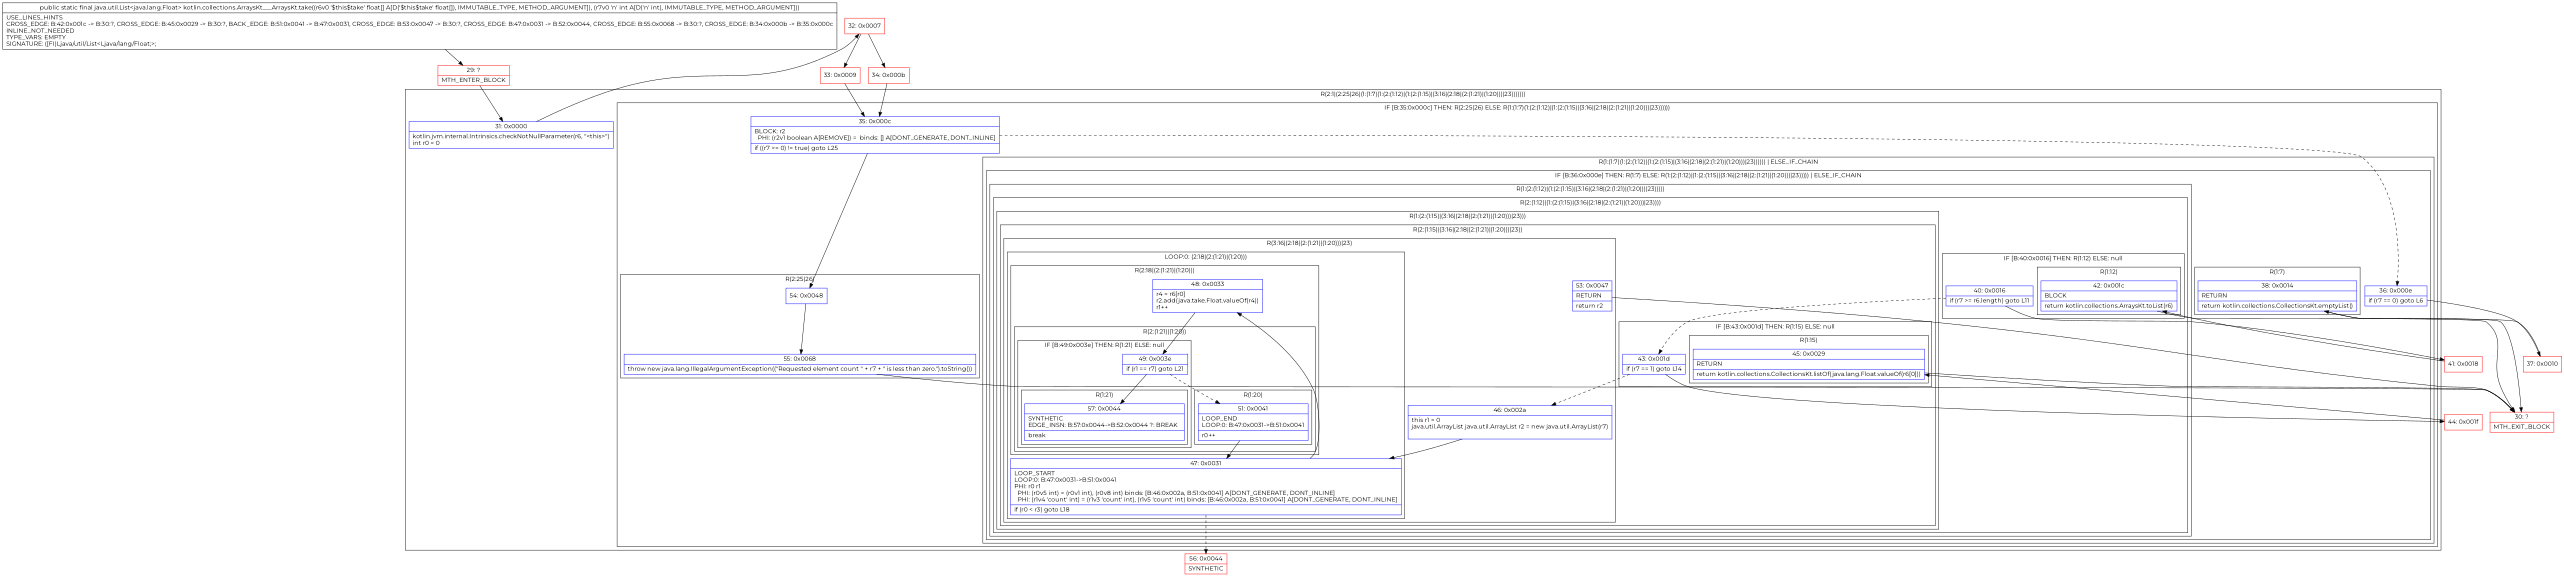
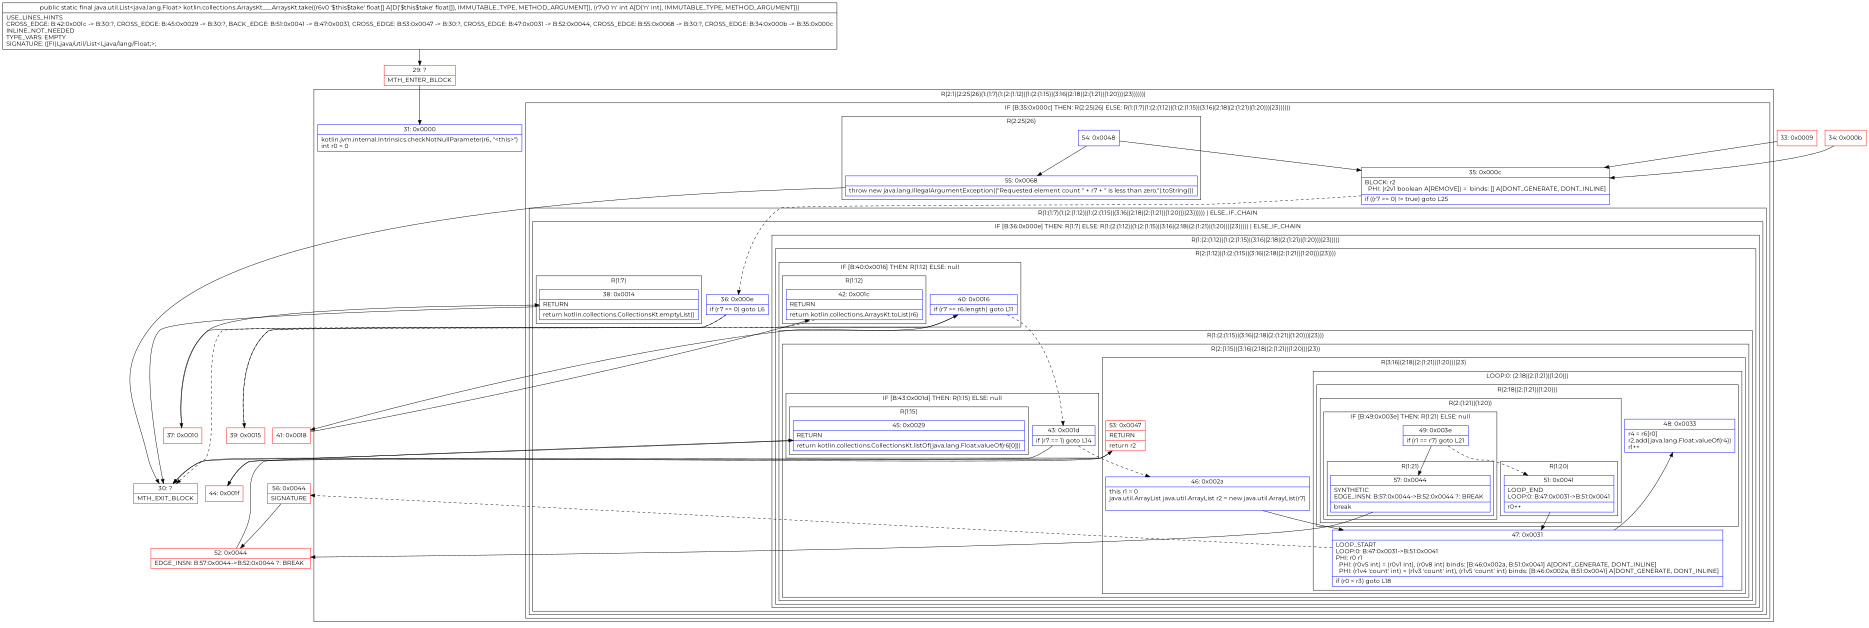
node "32: 0x0007": removed
edge "35: 0x000c" -> "54: 0x0048": reversed
node "53: 0x0047": color blue -> red
node "42: 0x001c": text "BLOCK" -> "RETURN"
node "48: 0x0033": text "r2.add(java.take.Float.valueOf(r4))" -> "r2.add(java.lang.Float.valueOf(r4))"
edge "42: 0x001c" -> "30: ?": style solid -> dashed
edge "48: 0x0033" -> "49: 0x003e": removed
node "39: 0x0015": added
node "52: 0x0044": added
node "56: 0x0044": text "SYNTHETIC" -> "SIGNATURE"
